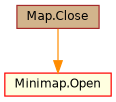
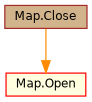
node "Minimap.Open": label "Minimap.Open" -> "Map.Open"
